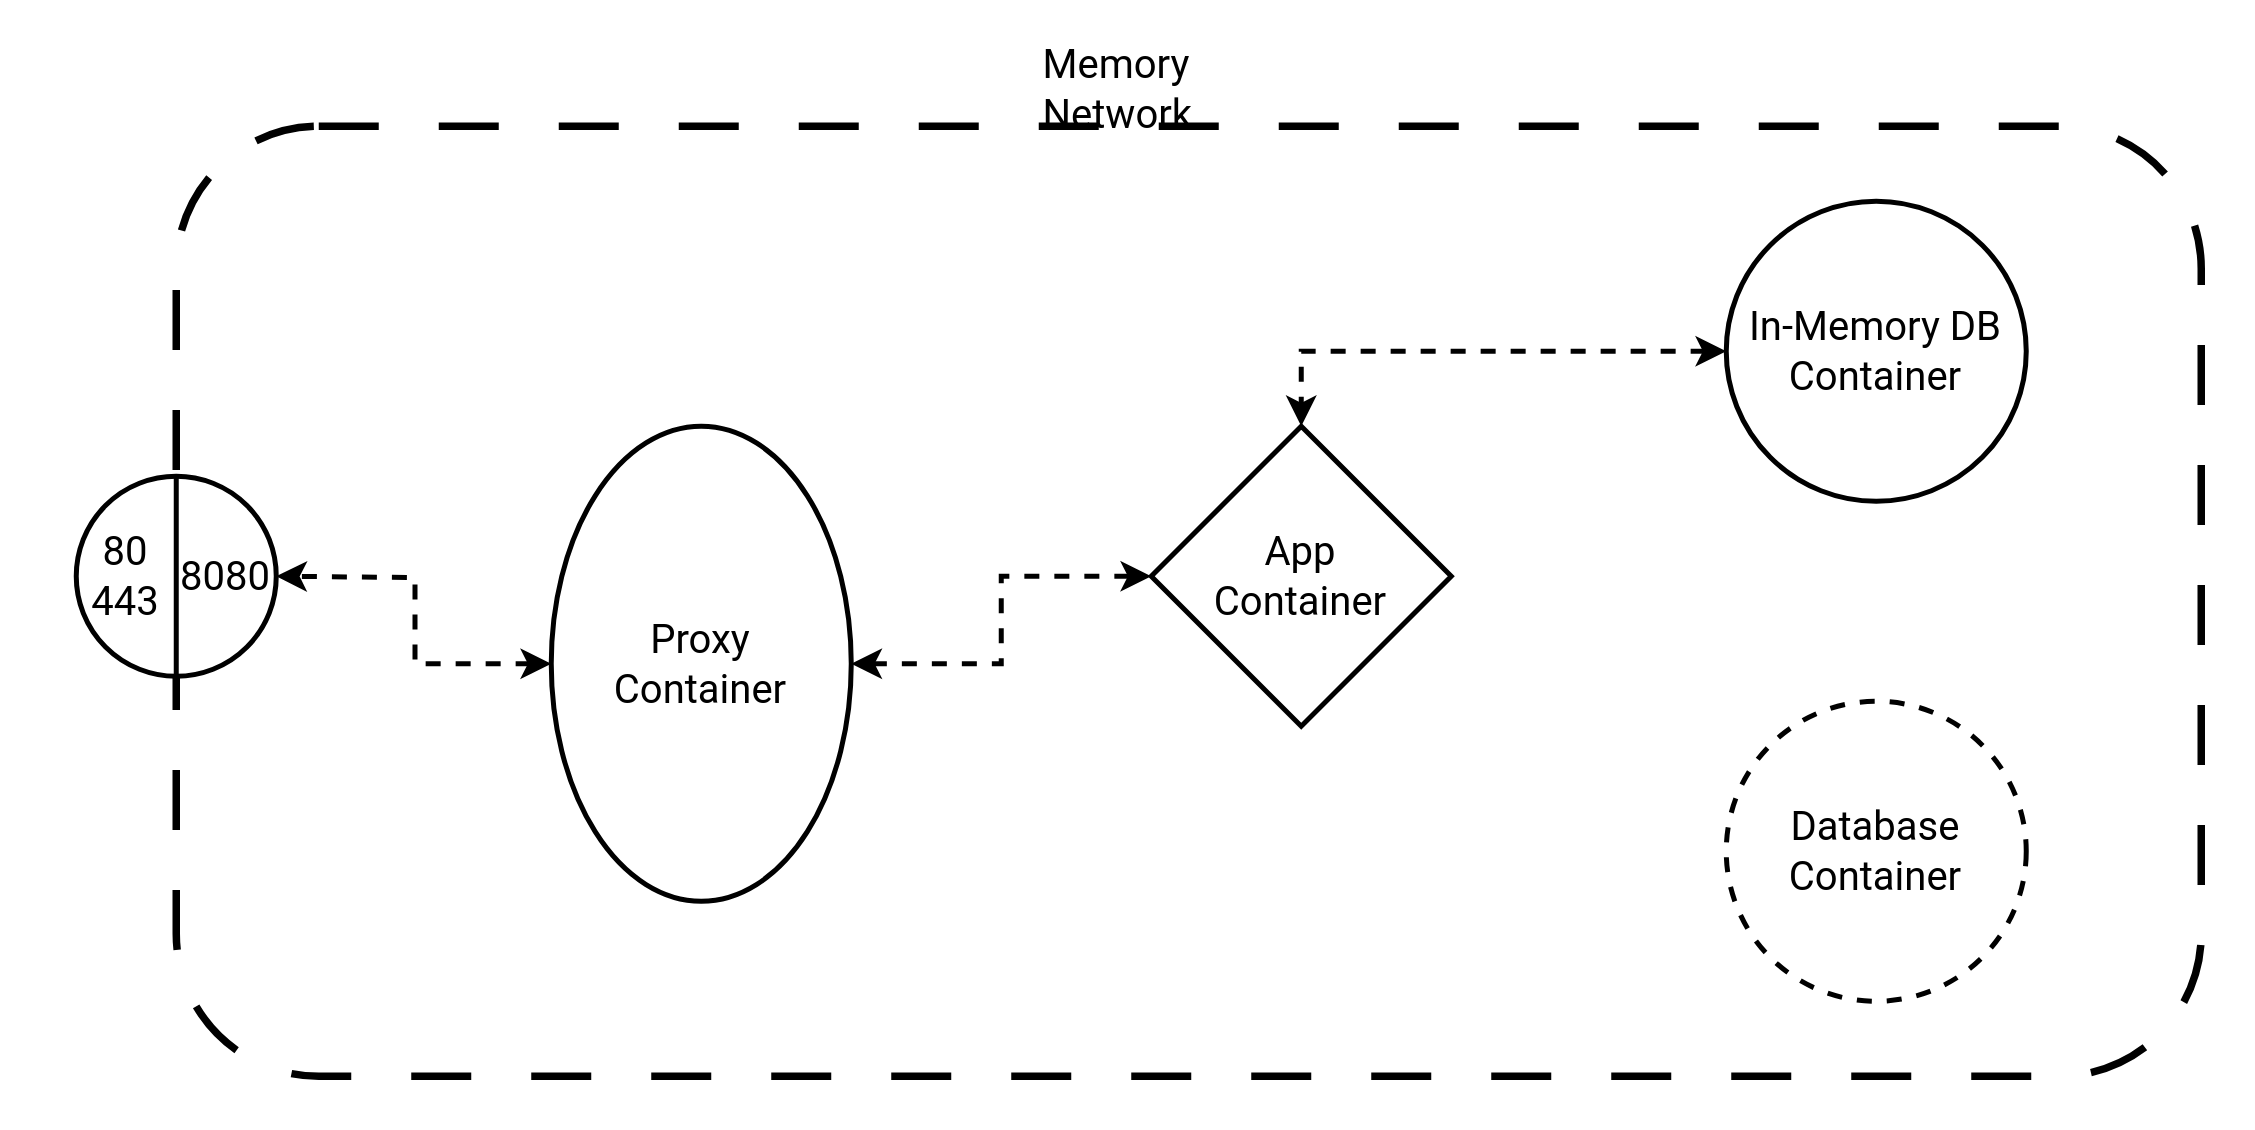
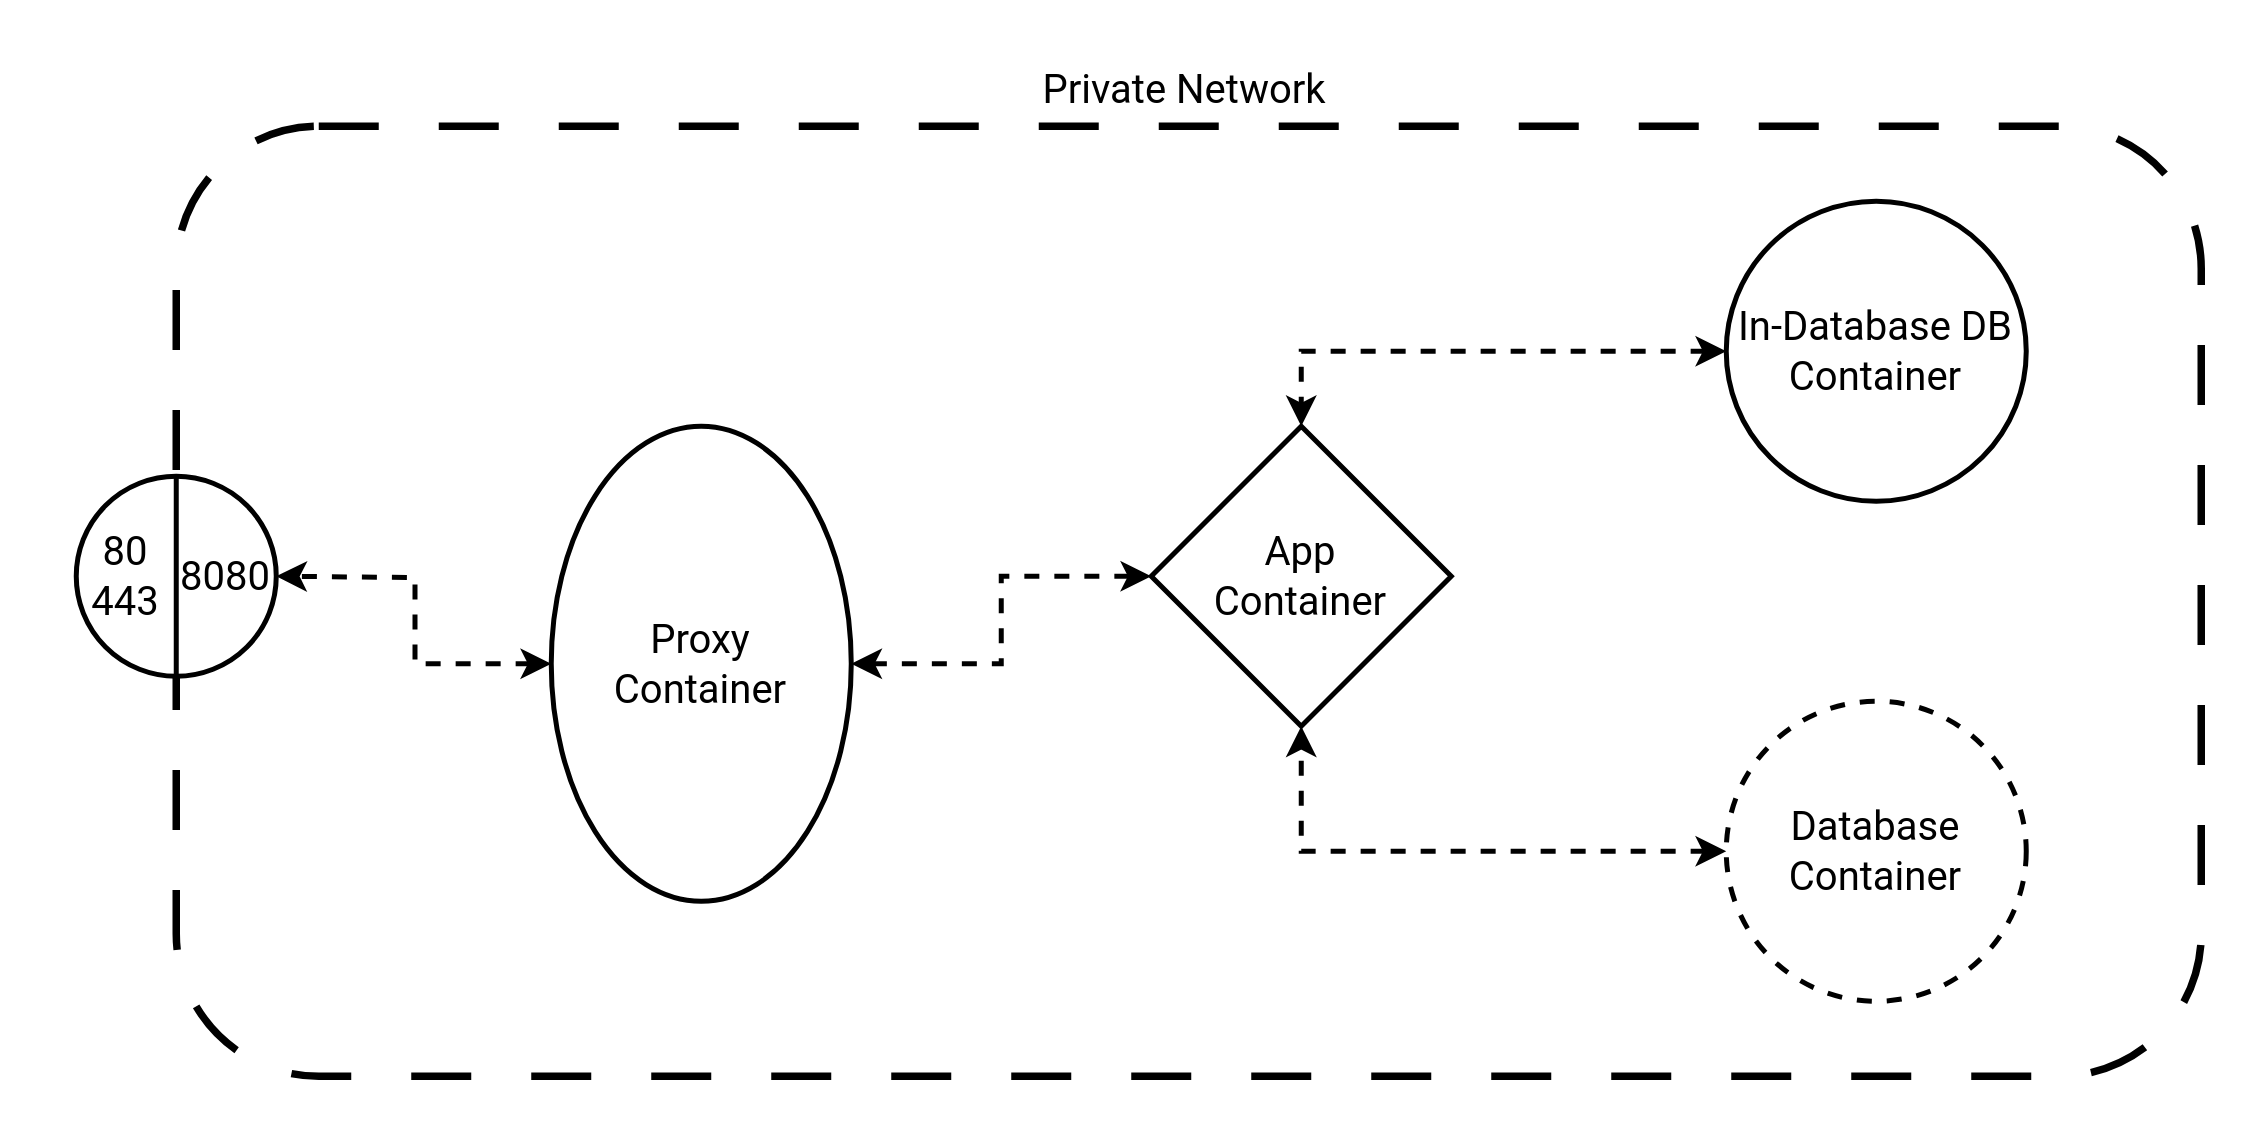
node "Memory Network": label "Memory Network" -> "Private Network"
node "In-Memory DB Container": label "In-Memory DB Container" -> "In-Database DB Container"
edge "App Container" -- "Database Container": added
